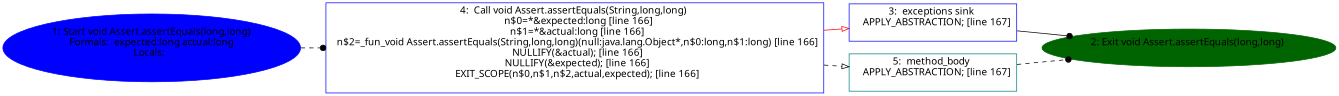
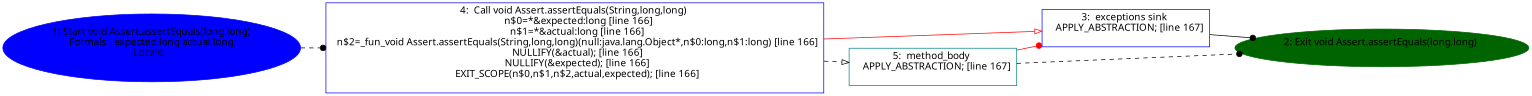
edge "5:  method_body APPLY_ABSTRACTION; [line 167]" -> "3:  exceptions sink APPLY_ABSTRACTION; [line 167]": added
